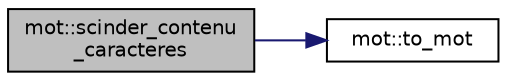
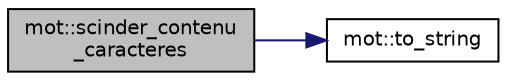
node "mot::to_mot": label "mot::to_mot" -> "mot::to_string"
